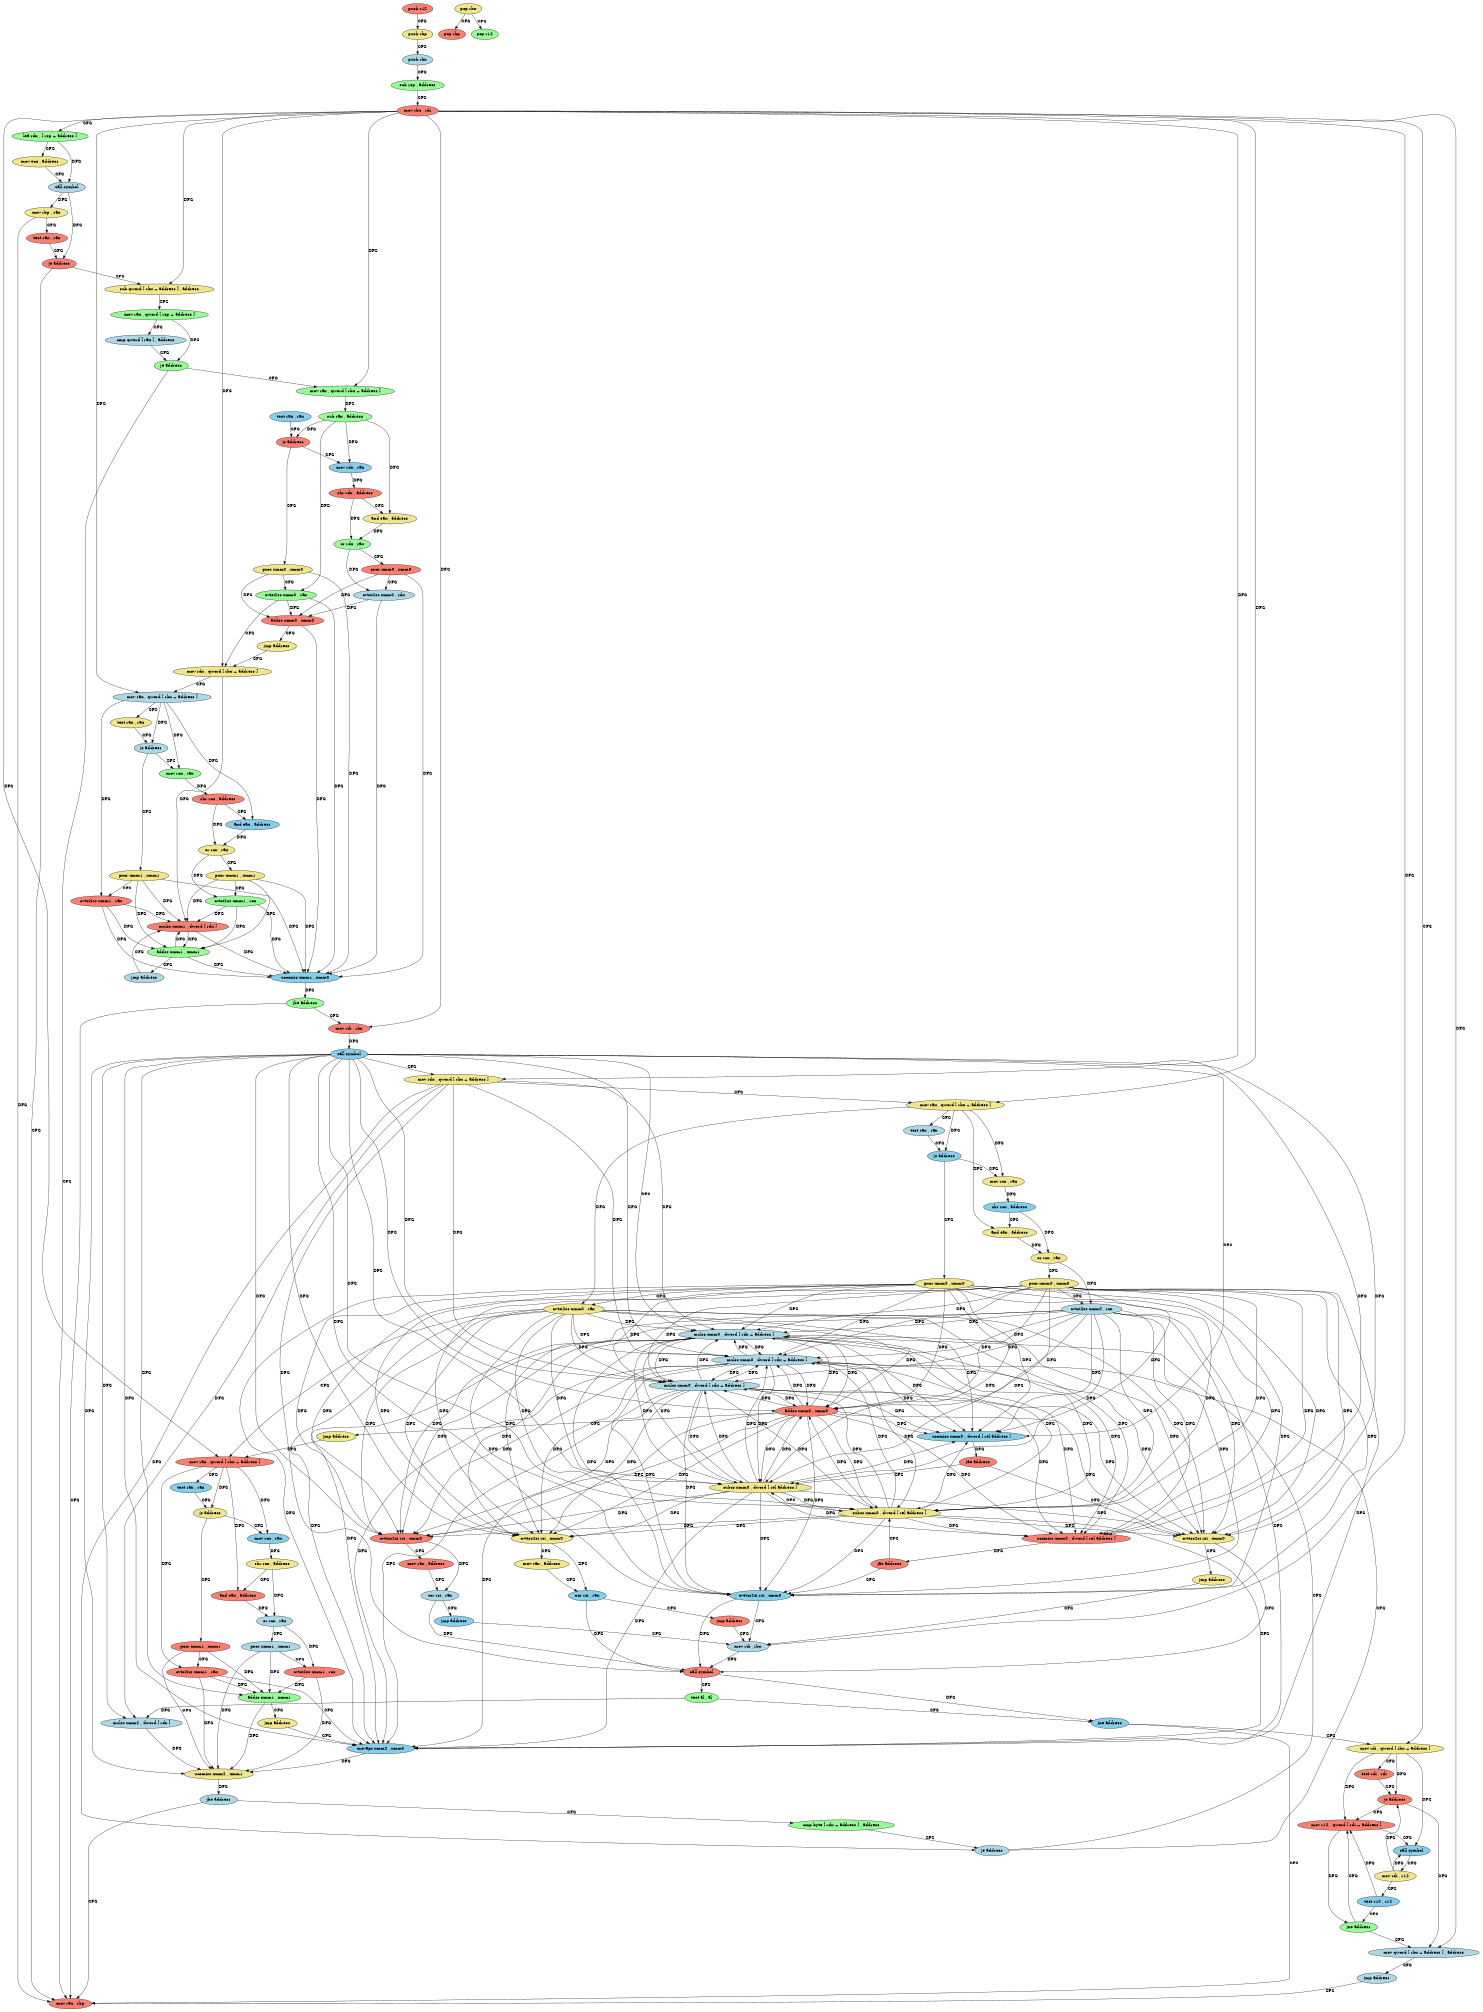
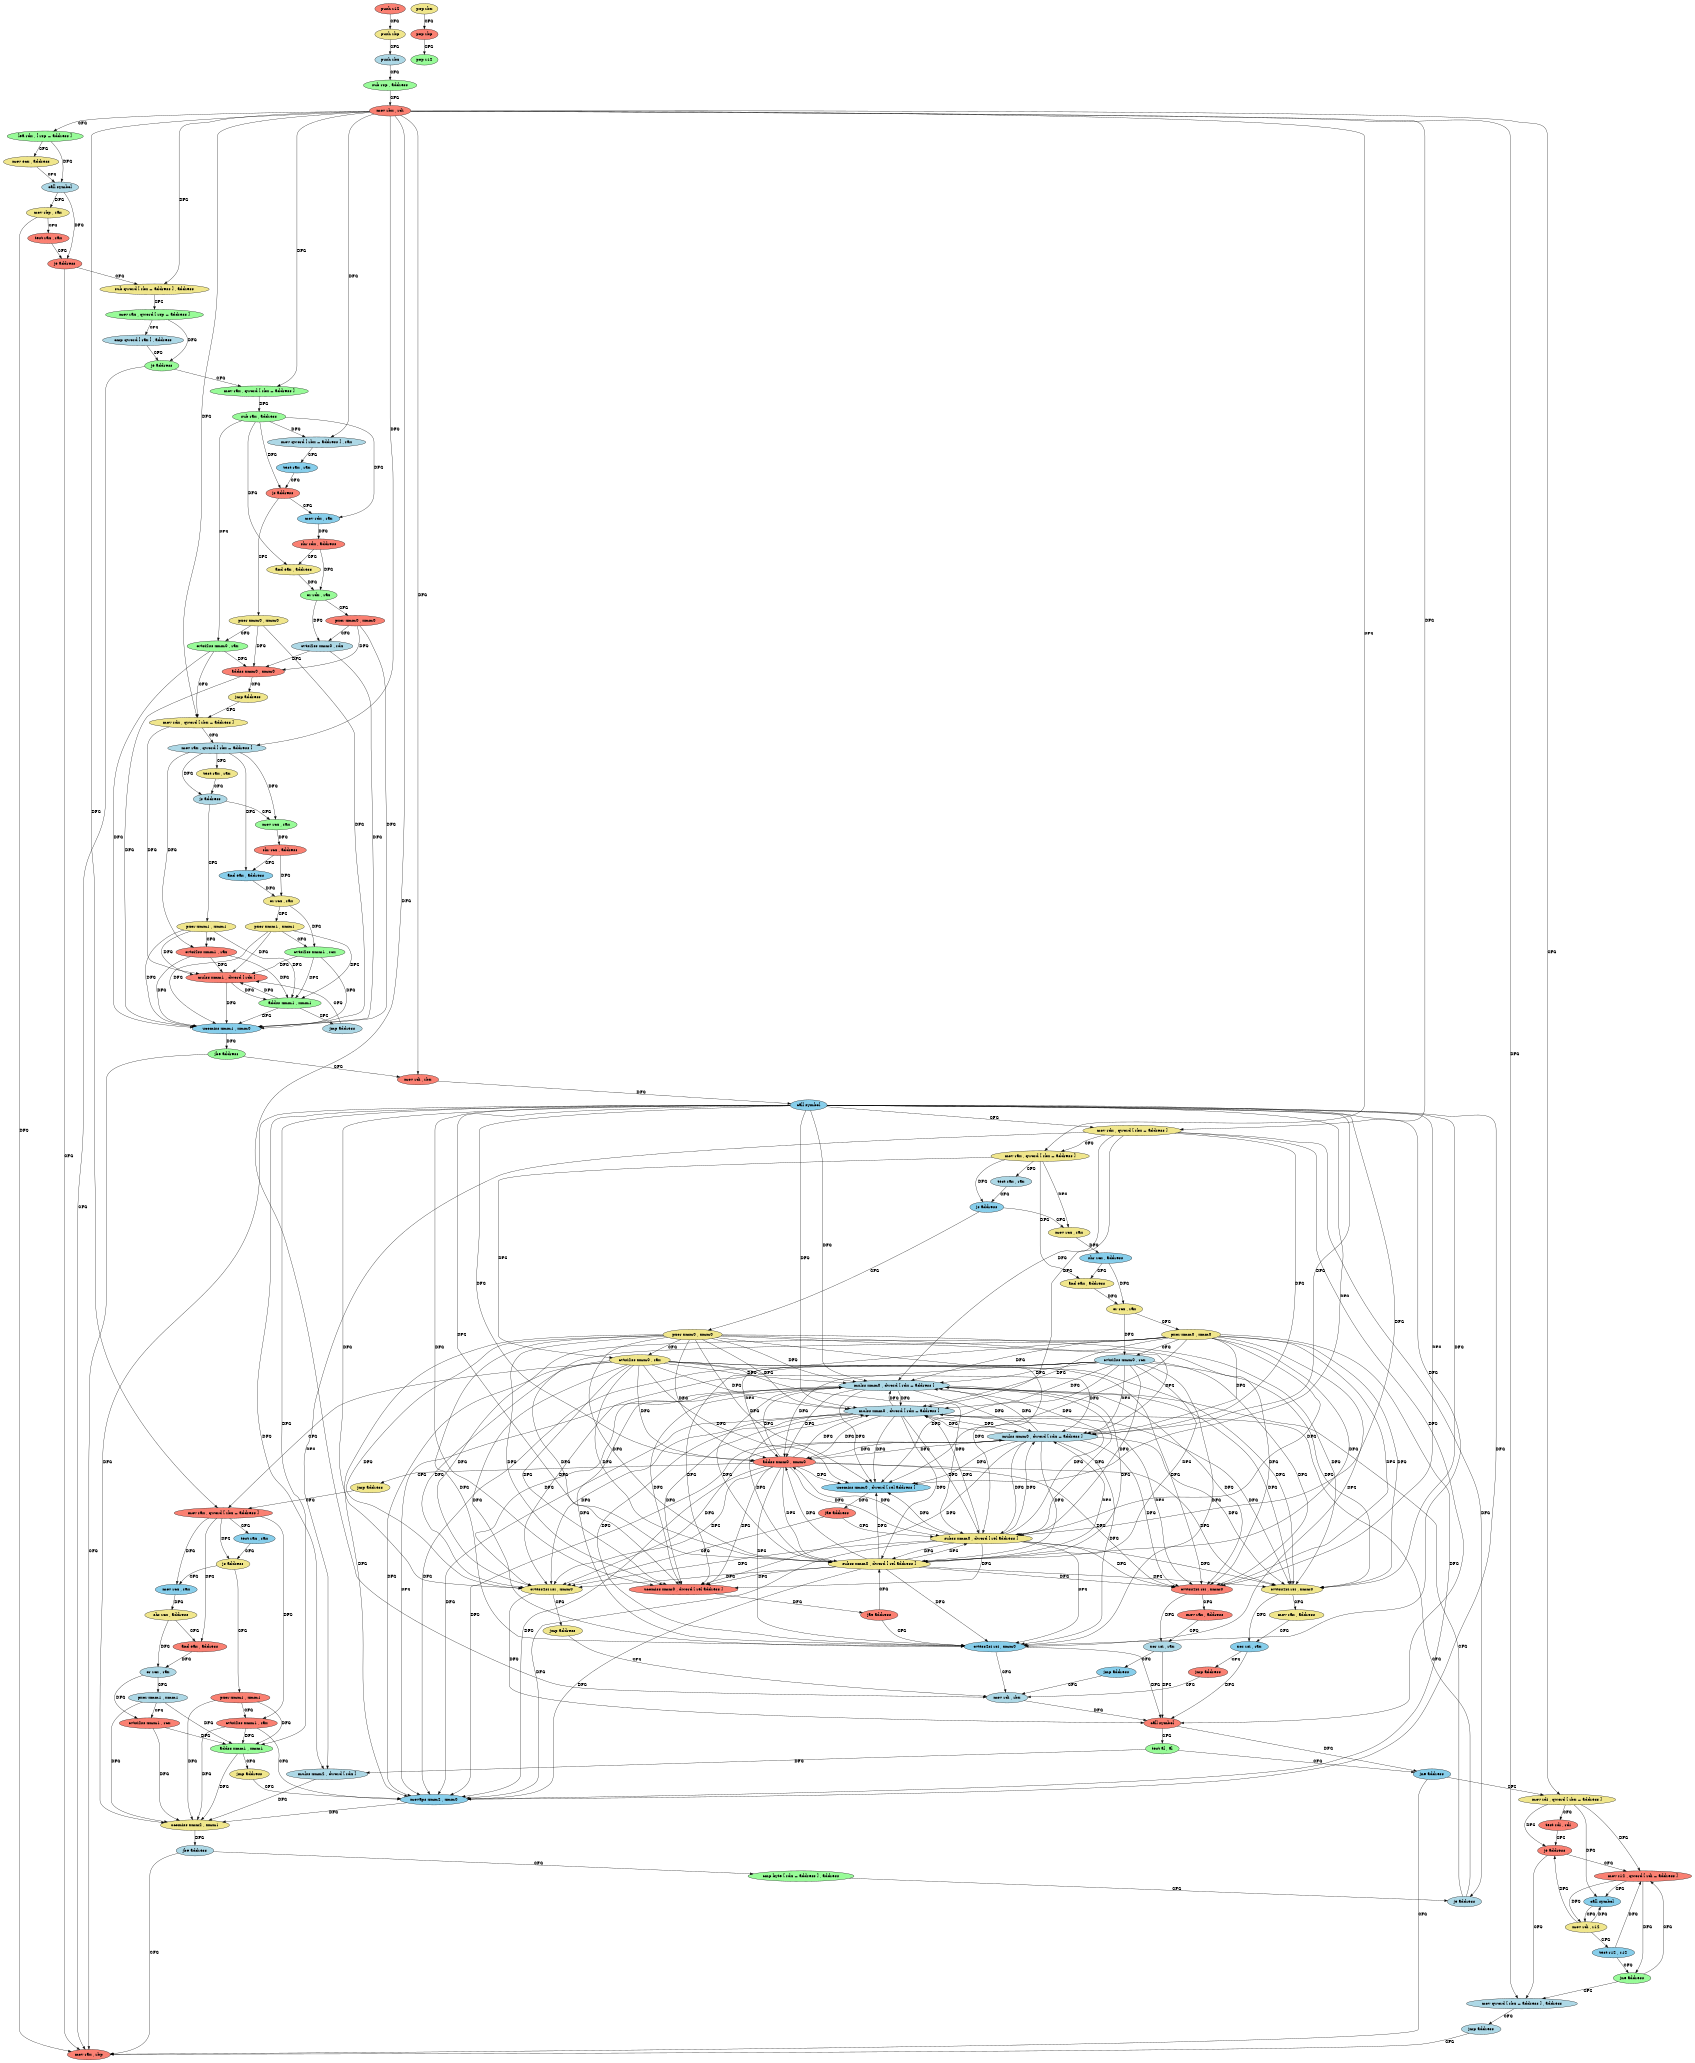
edge "pop rbx" -> "pop r12": now "pop rbp" -> "pop r12"
node "mov qword [ rbx + address ] , rax": added
edge "mov r12 , qword [ rdi + address ]" -> "mov rdi , r12": added, label "DFG"
